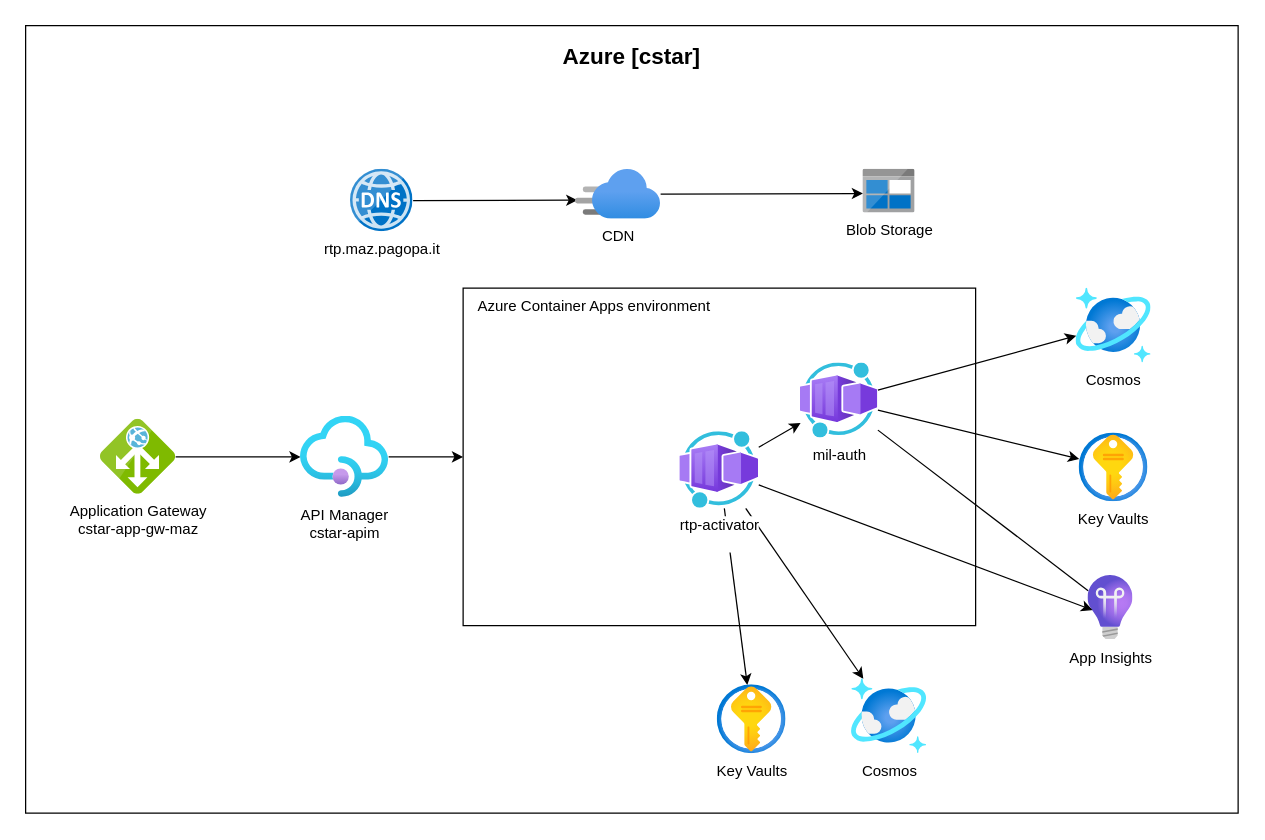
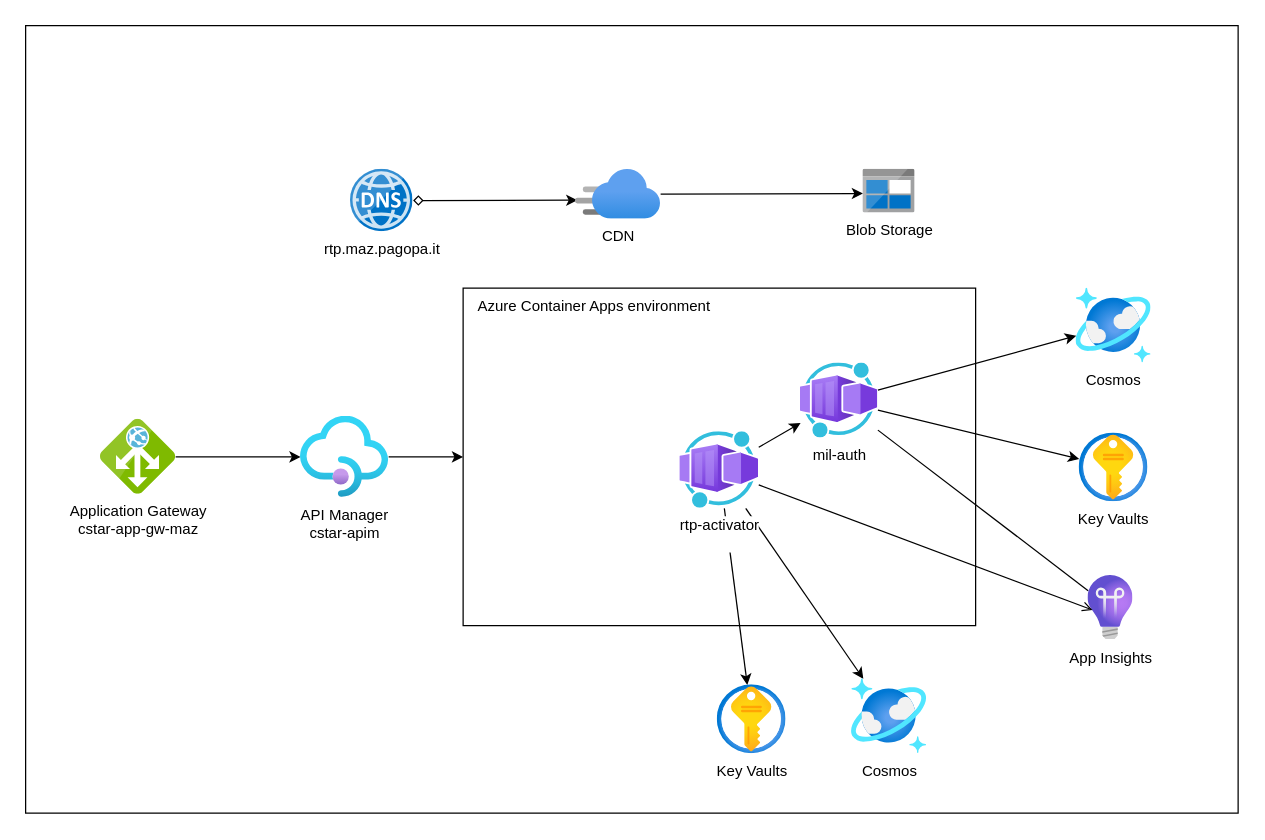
node "Azure [cstar]": removed
edge "rtp.maz.pagopa.it" -> "CDN": arrowhead none -> diamond
edge "rtp-activator" -> "App Insights": arrowhead classic -> open
